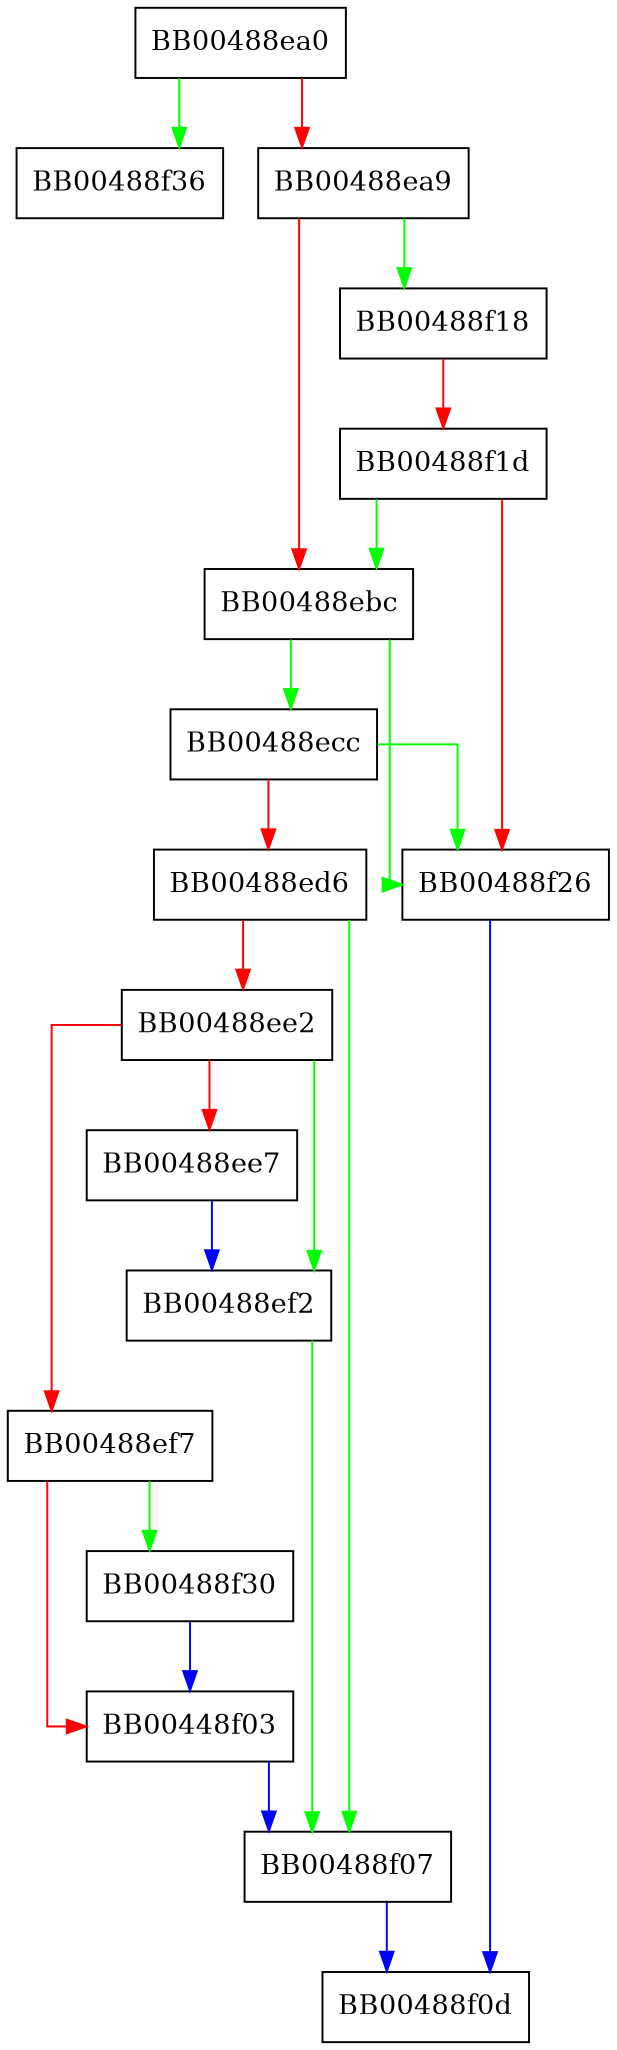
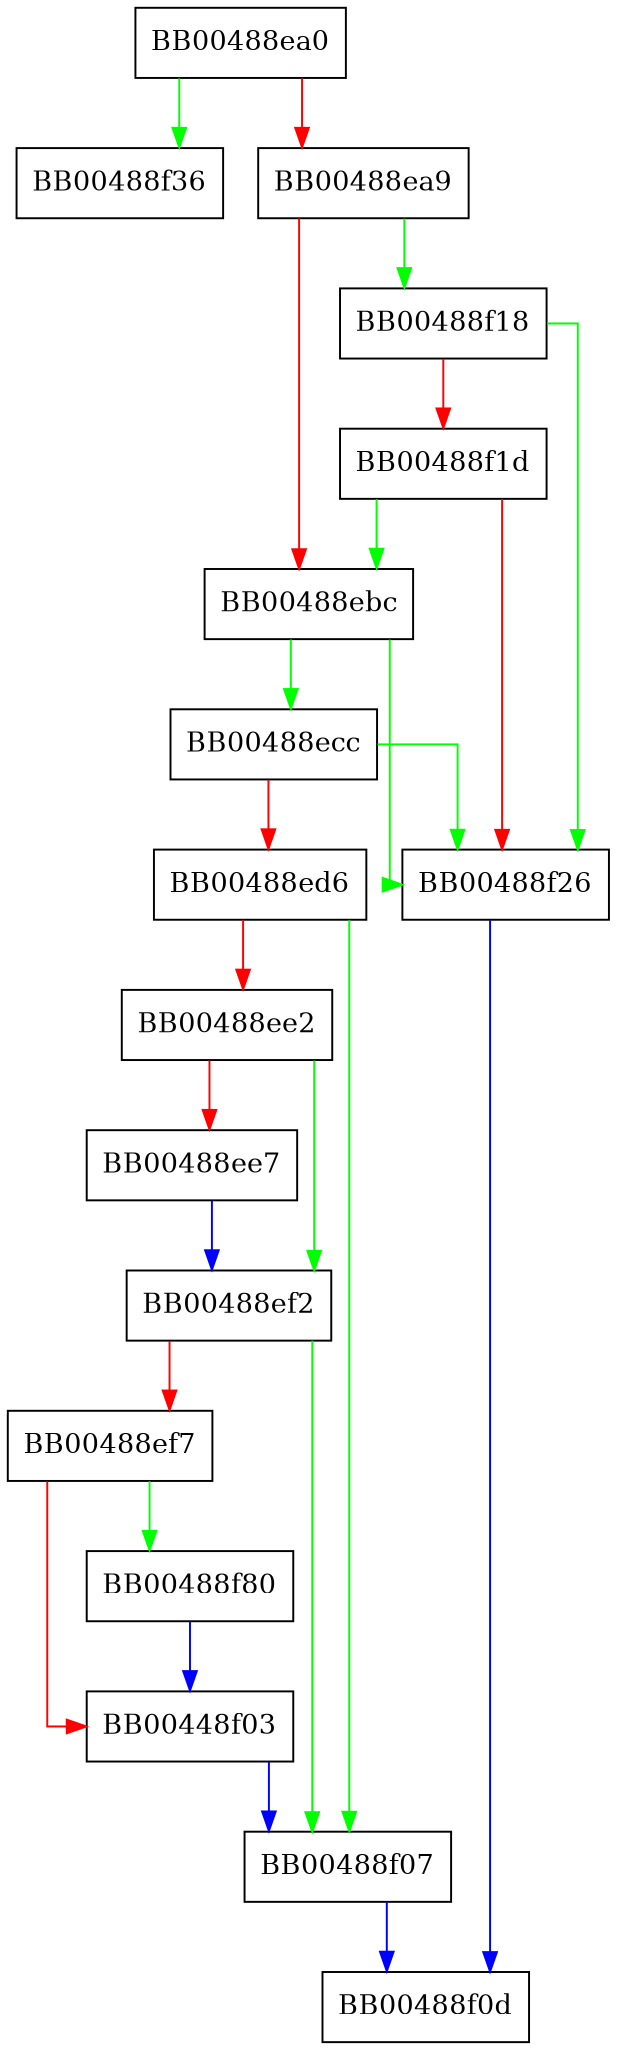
edge "BB00488f18" -> "BB00488f26": added
edge "BB00488ee2" -> "BB00488ef7": now "BB00488ef2" -> "BB00488ef7"
node "BB00488f30": label "BB00488f30" -> "BB00488f80"
